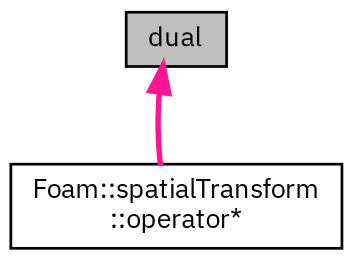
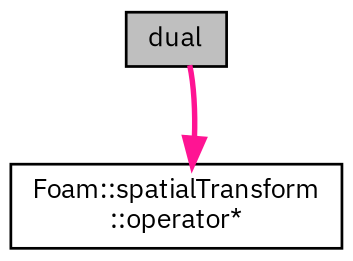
edge "Foam::spatialTransform ::operator*" -> "dual": reversed
